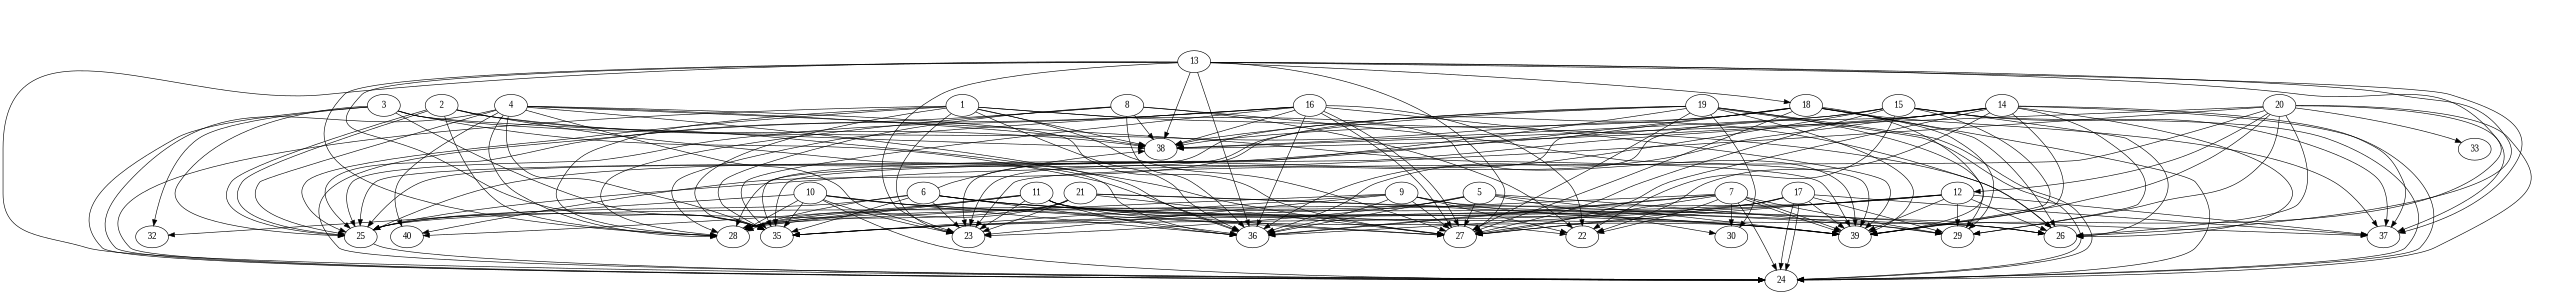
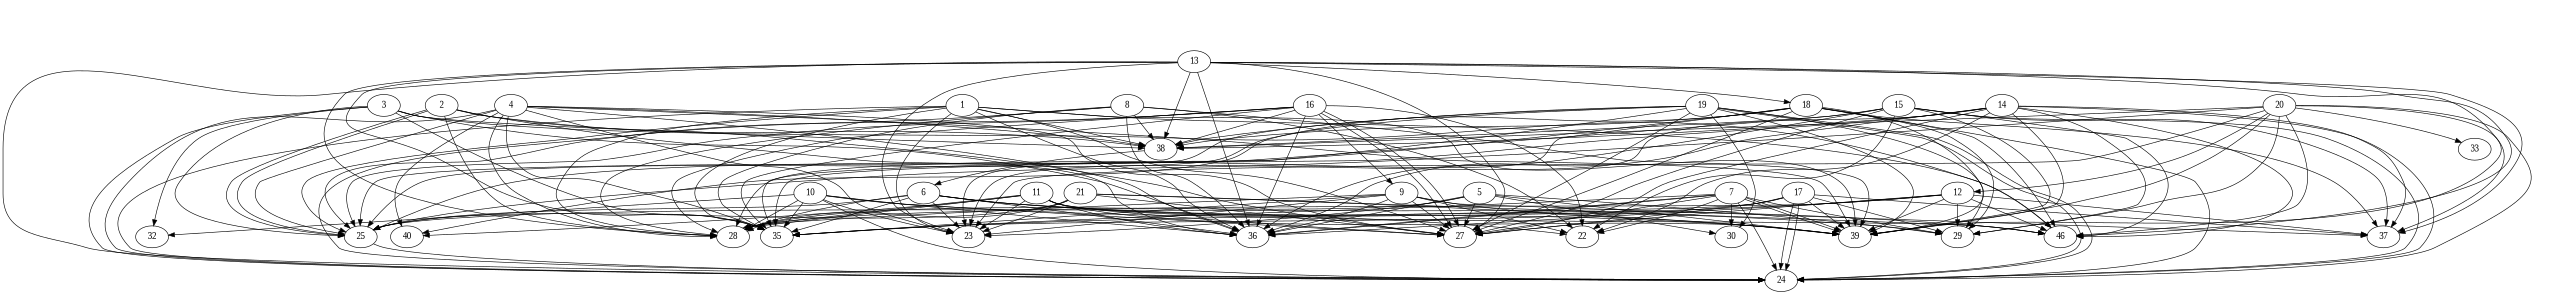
edge "16" -> "39": now "16" -> "9"
edge "6" -> "38": reversed
node "26": label "26" -> "46"
